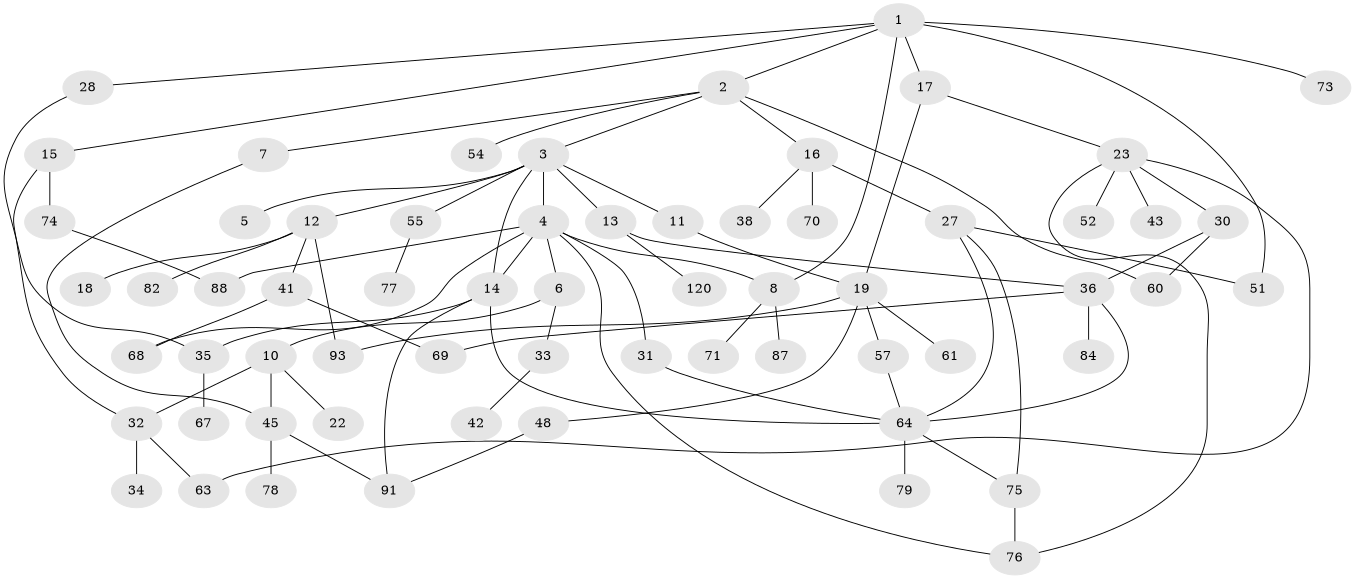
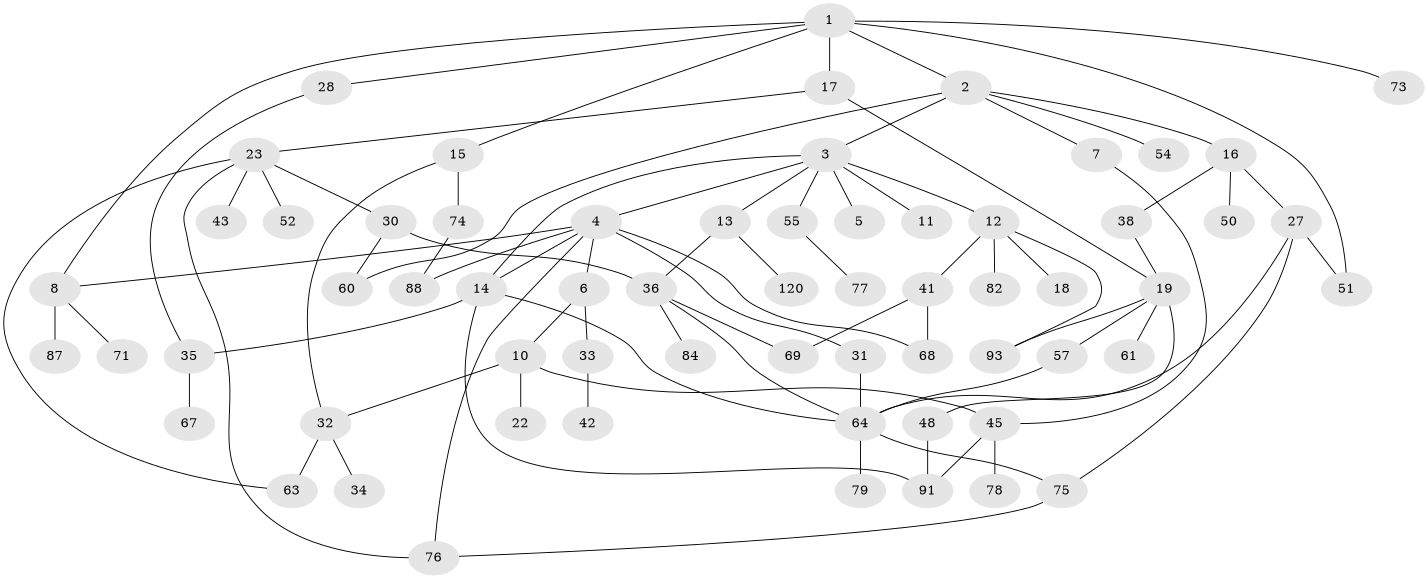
node "70": label "70" -> "50"
edge "11" -- "19": now "38" -- "19"
